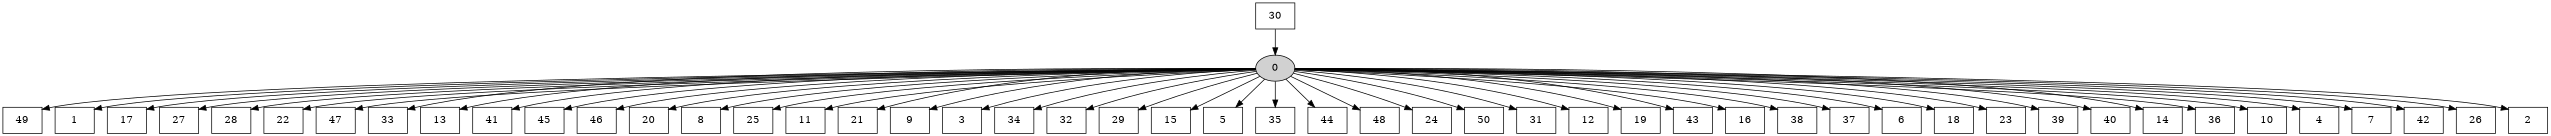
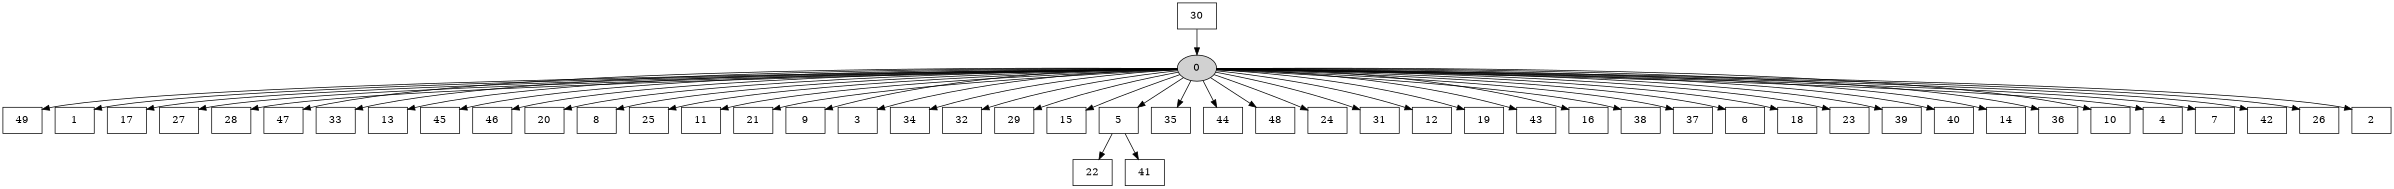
edge "0" -> "41": now "5" -> "41"
edge "0" -> "22": now "5" -> "22"
node "50": removed
